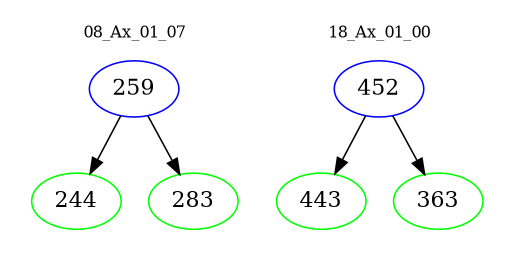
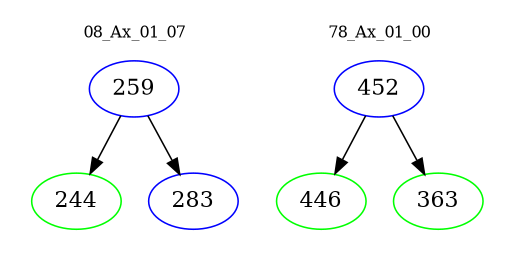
cluster "18_Ax_01_00": label "18_Ax_01_00" -> "78_Ax_01_00"
node "283": color green -> blue
node "443": label "443" -> "446"
